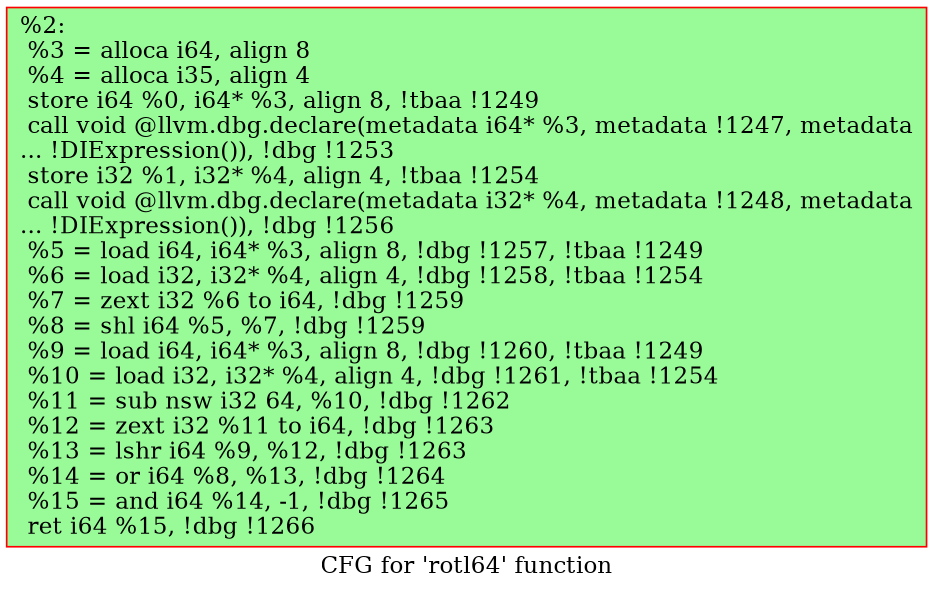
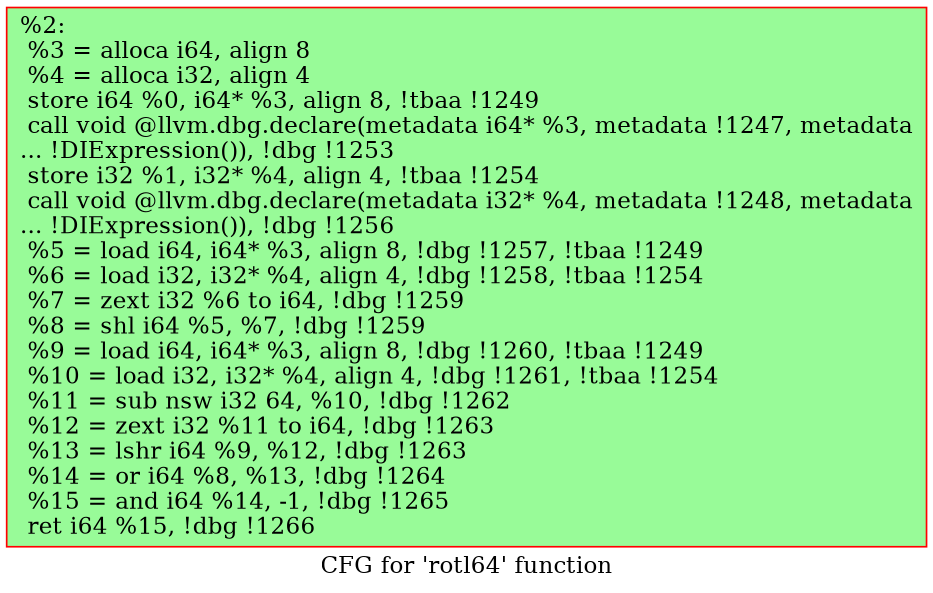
node "%2:": text "%4 = alloca i35, align 4" -> "%4 = alloca i32, align 4"
